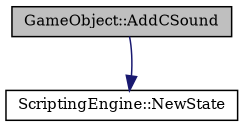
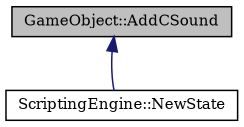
edge "GameObject::AddCSound" -> "ScriptingEngine::NewState": reversed
